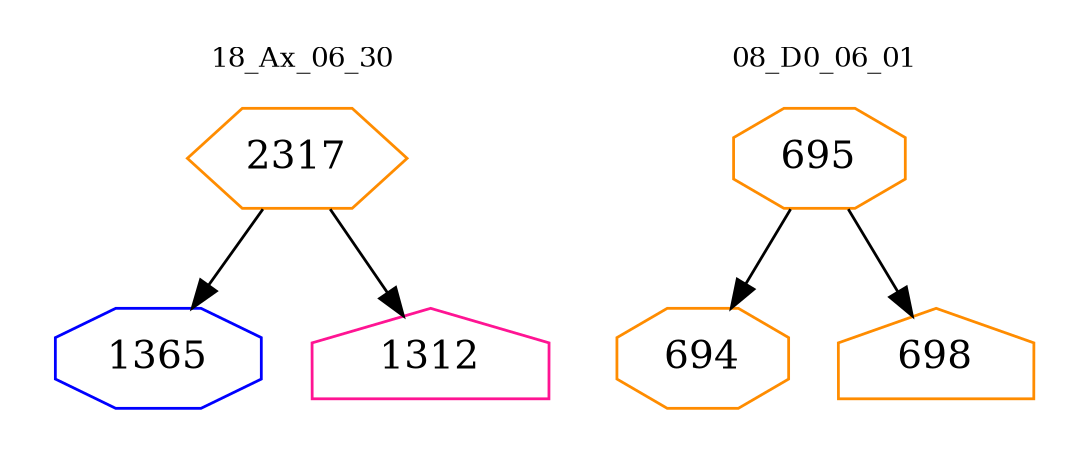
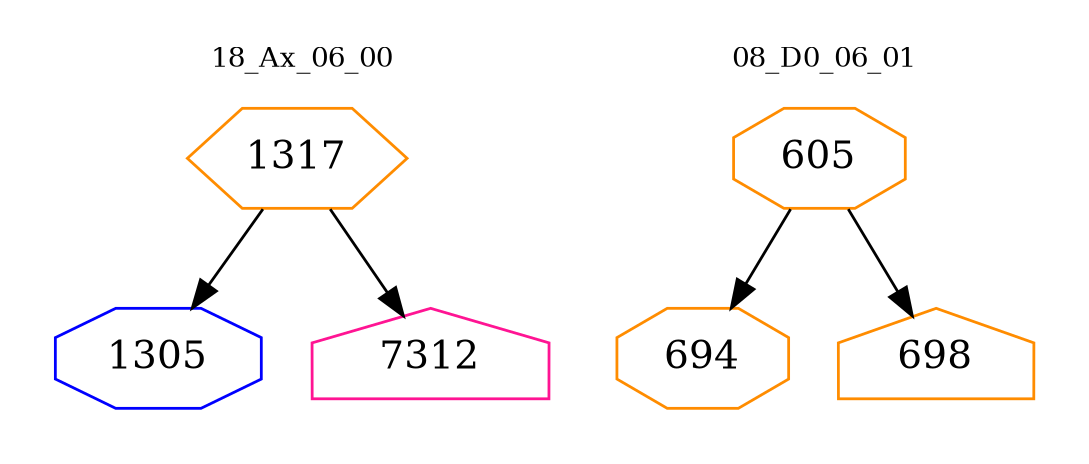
cluster "18_Ax_06_30": label "18_Ax_06_30" -> "18_Ax_06_00"
node "2317": label "2317" -> "1317"
node "695": label "695" -> "605"
node "1365": label "1365" -> "1305"
node "1312": label "1312" -> "7312"
